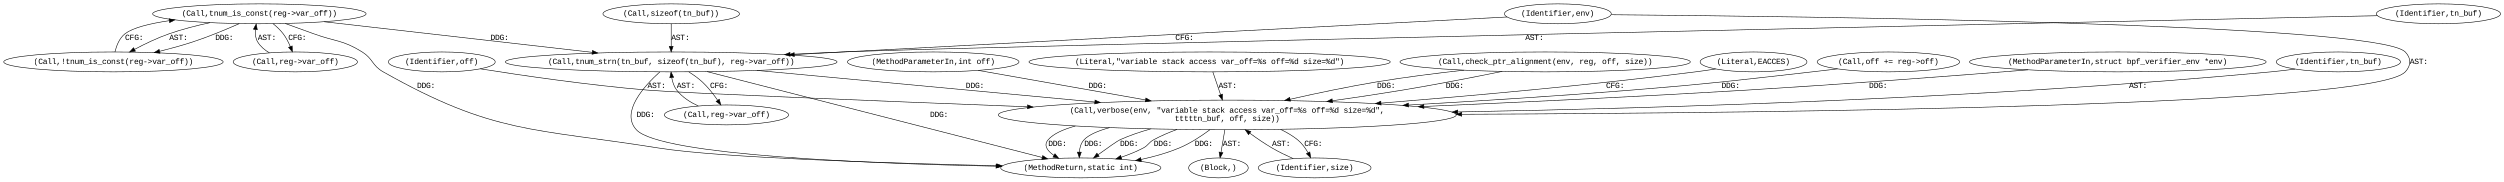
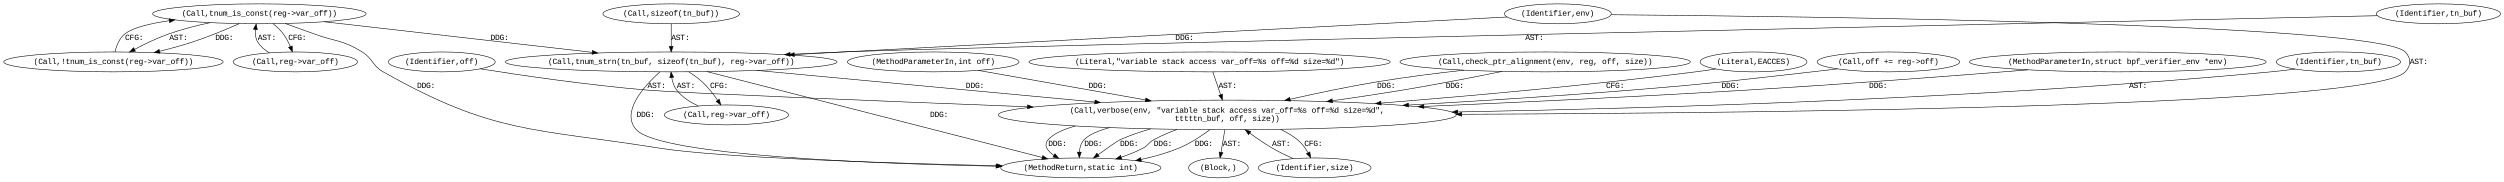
edge "(Identifier,env)" -> "(Call,tnum_strn(tn_buf, sizeof(tn_buf), reg->var_off))": label "CFG: " -> "DDG: "
